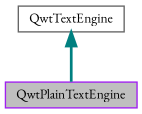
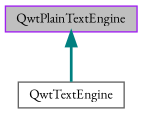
edge "QwtPlainTextEngine" -> "QwtTextEngine": reversed
